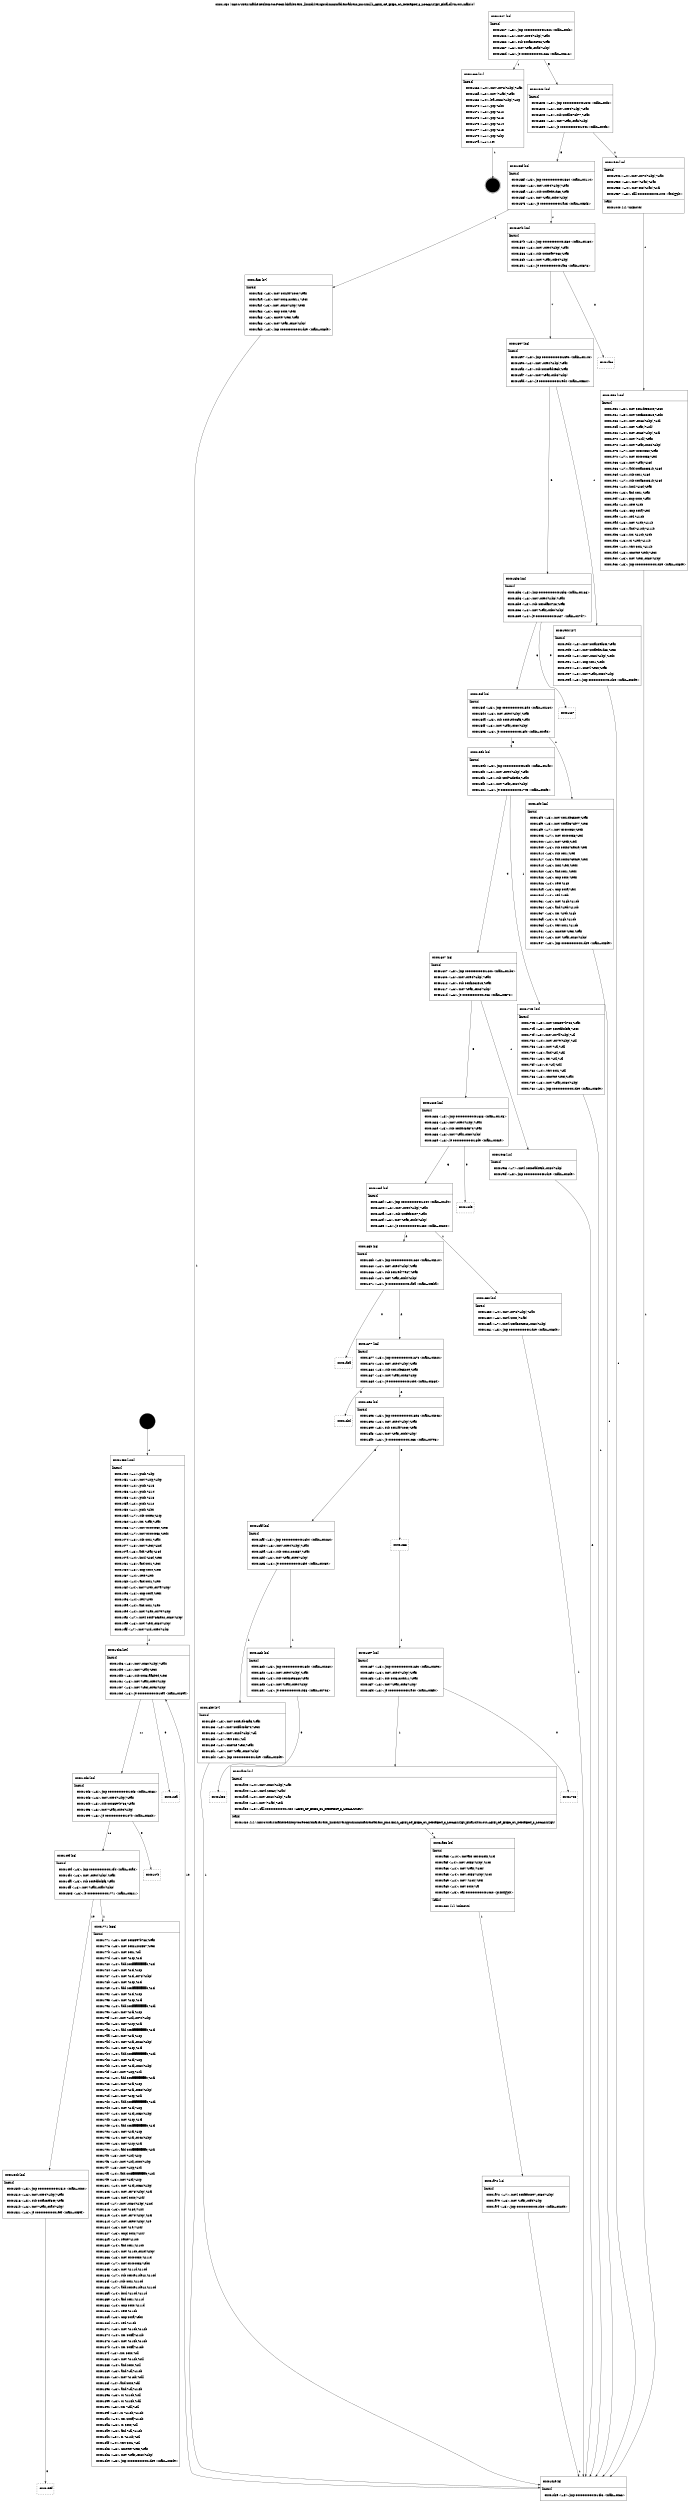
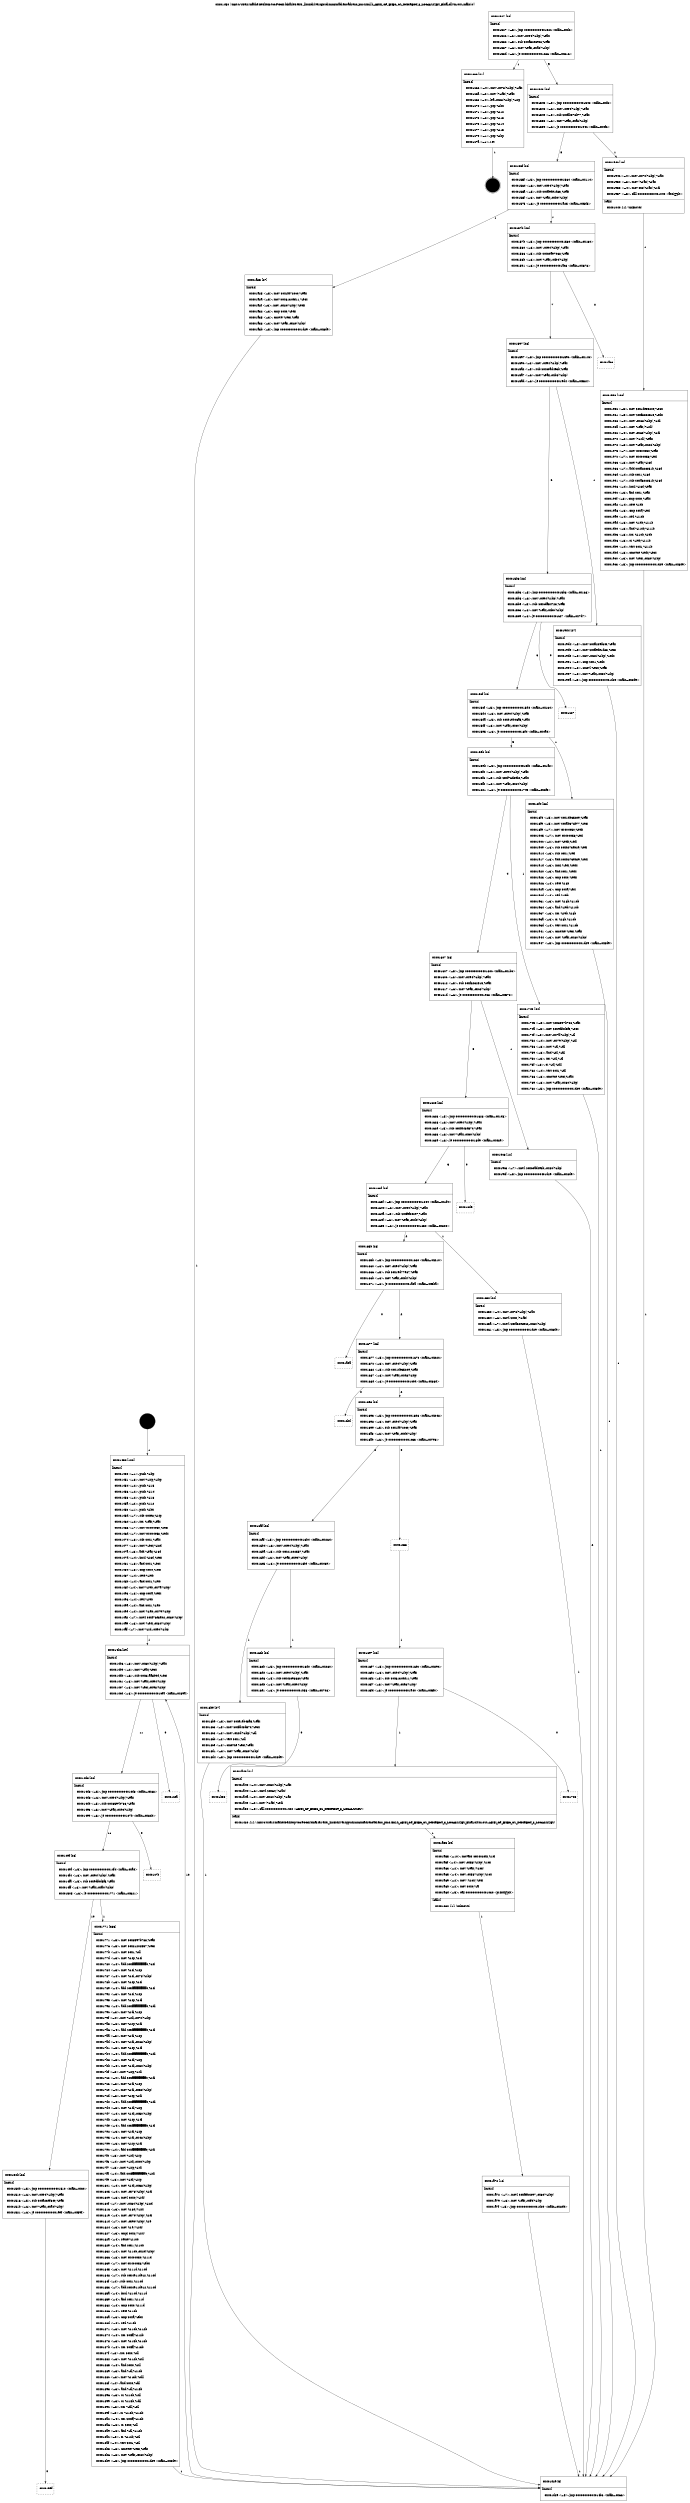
edge "0x401771 [333]" -> "0x401d29 [5]": added, label "1"
